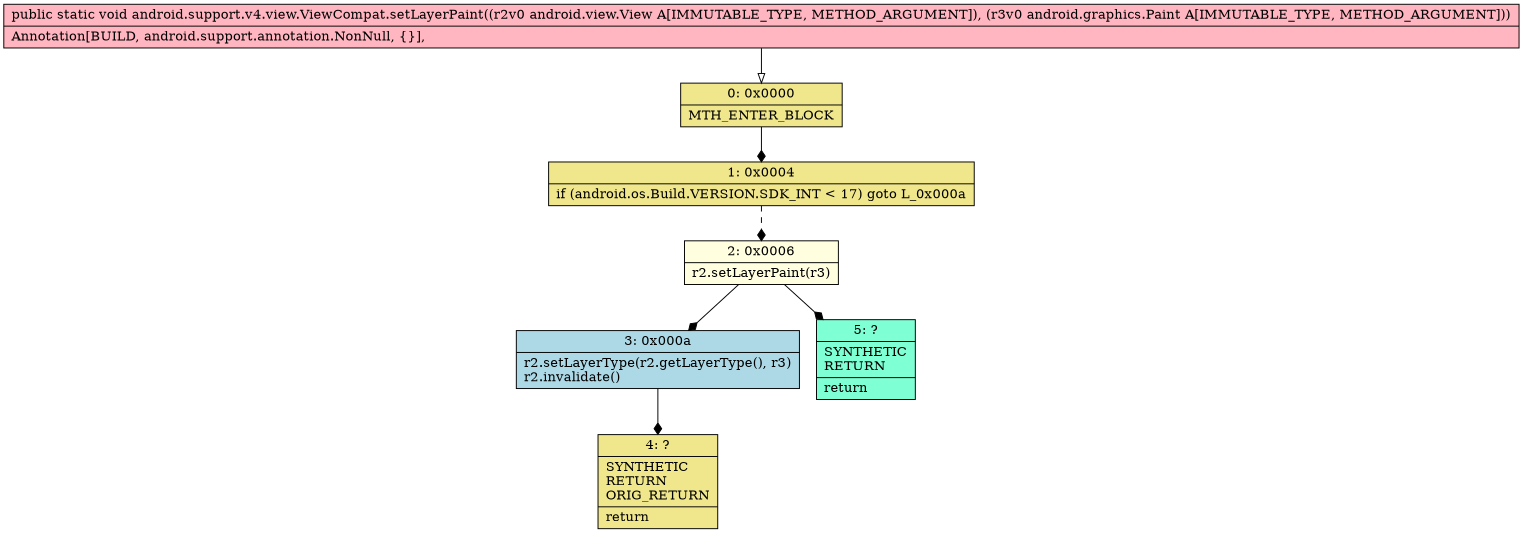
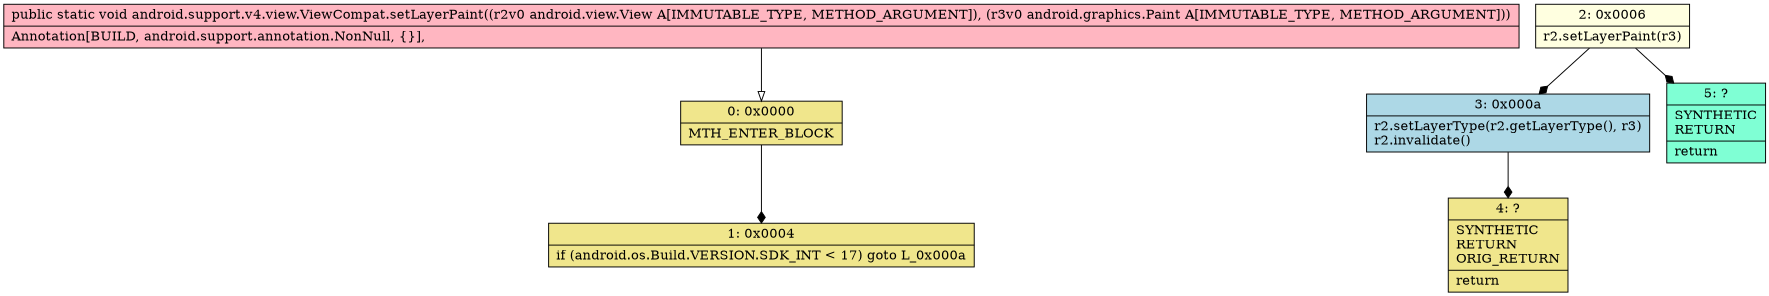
edge "1: 0x0004" -> "2: 0x0006": removed
